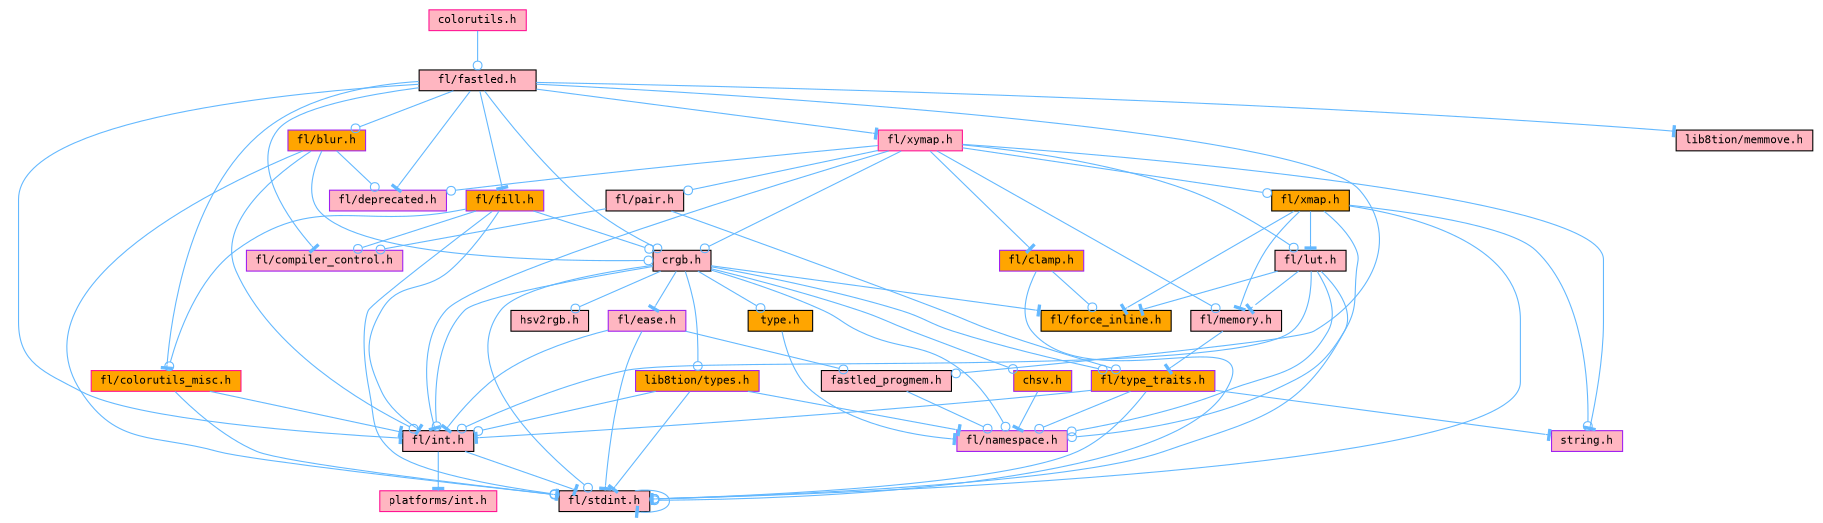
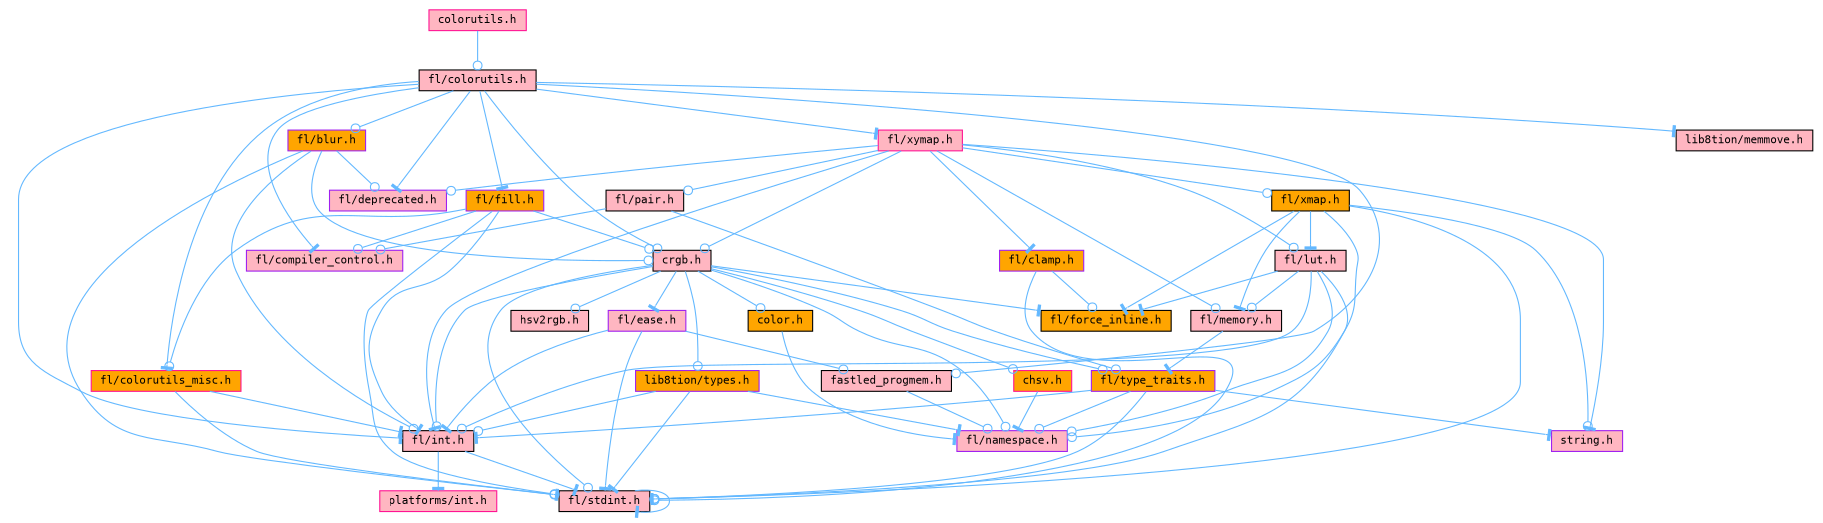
node "fl/fastled.h": label "fl/fastled.h" -> "fl/colorutils.h"
edge "fl/lut.h" -> "fl/memory.h": arrowhead tee -> odot
node "type.h": label "type.h" -> "color.h"
node "chsv.h": color purple -> deeppink
